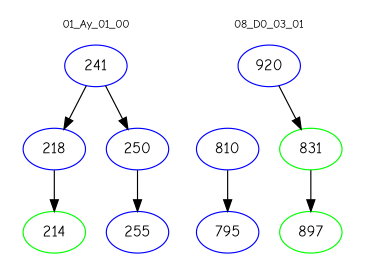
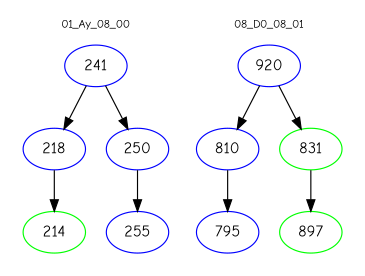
cluster "01_Ay_01_00": label "01_Ay_01_00" -> "01_Ay_08_00"
cluster "08_D0_03_01": label "08_D0_03_01" -> "08_D0_08_01"
edge "920" -> "810": added
